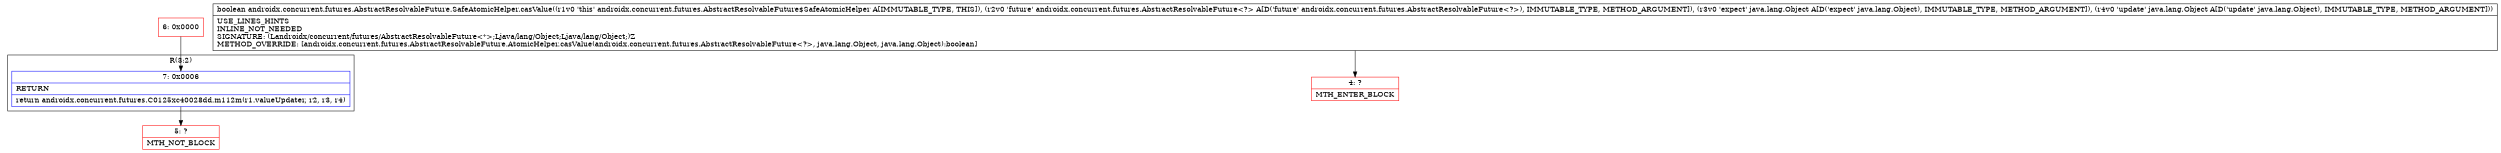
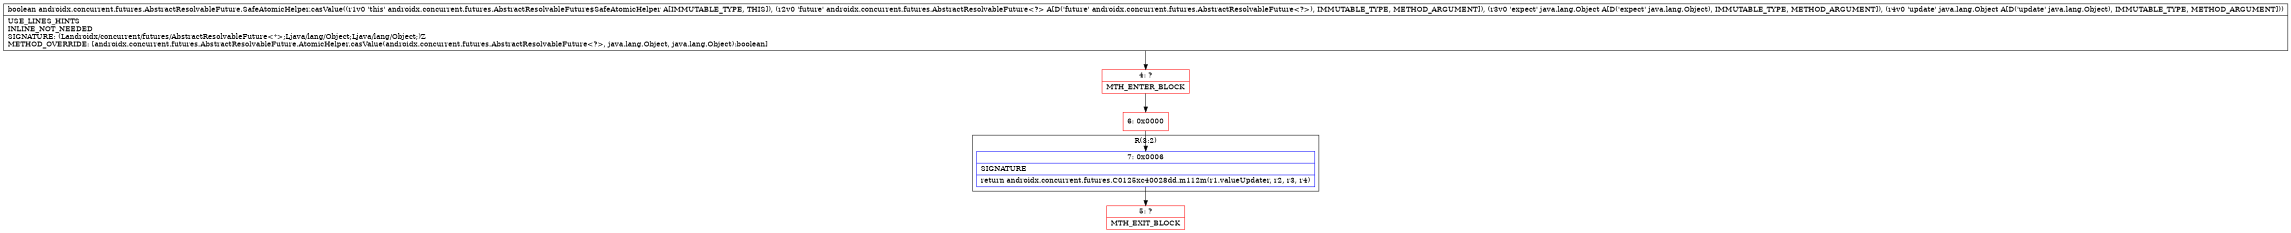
node "7: 0x0006": text "RETURN" -> "SIGNATURE"
edge "4: ?" -> "6: 0x0000": added
node "5: ?": text "MTH_NOT_BLOCK" -> "MTH_EXIT_BLOCK"
